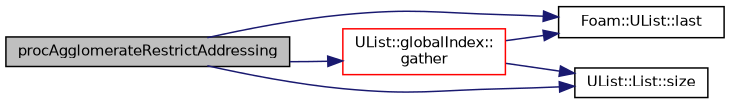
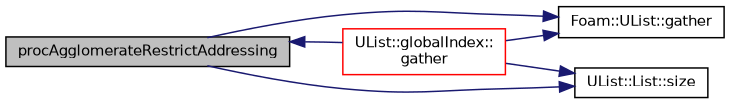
node "Foam::UList::last": label "Foam::UList::last" -> "Foam::UList::gather"
edge "procAgglomerateRestrictAddressing" -> "UList::globalIndex:: gather": reversed
